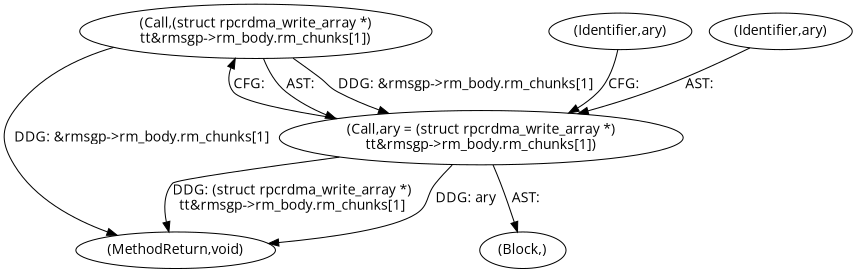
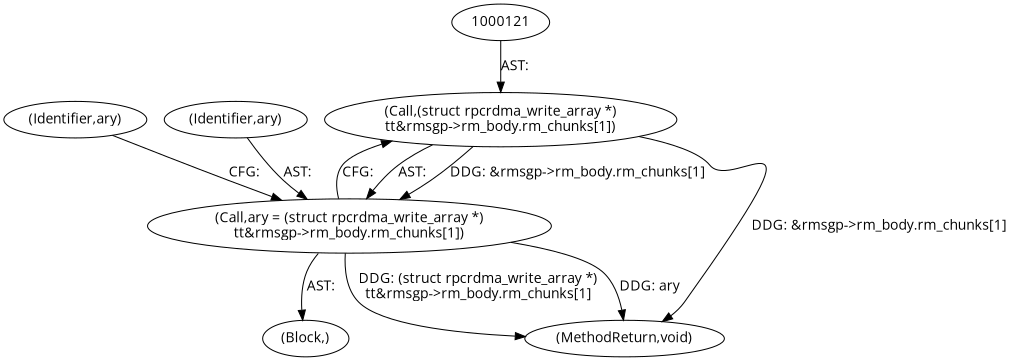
node "1000121": added
